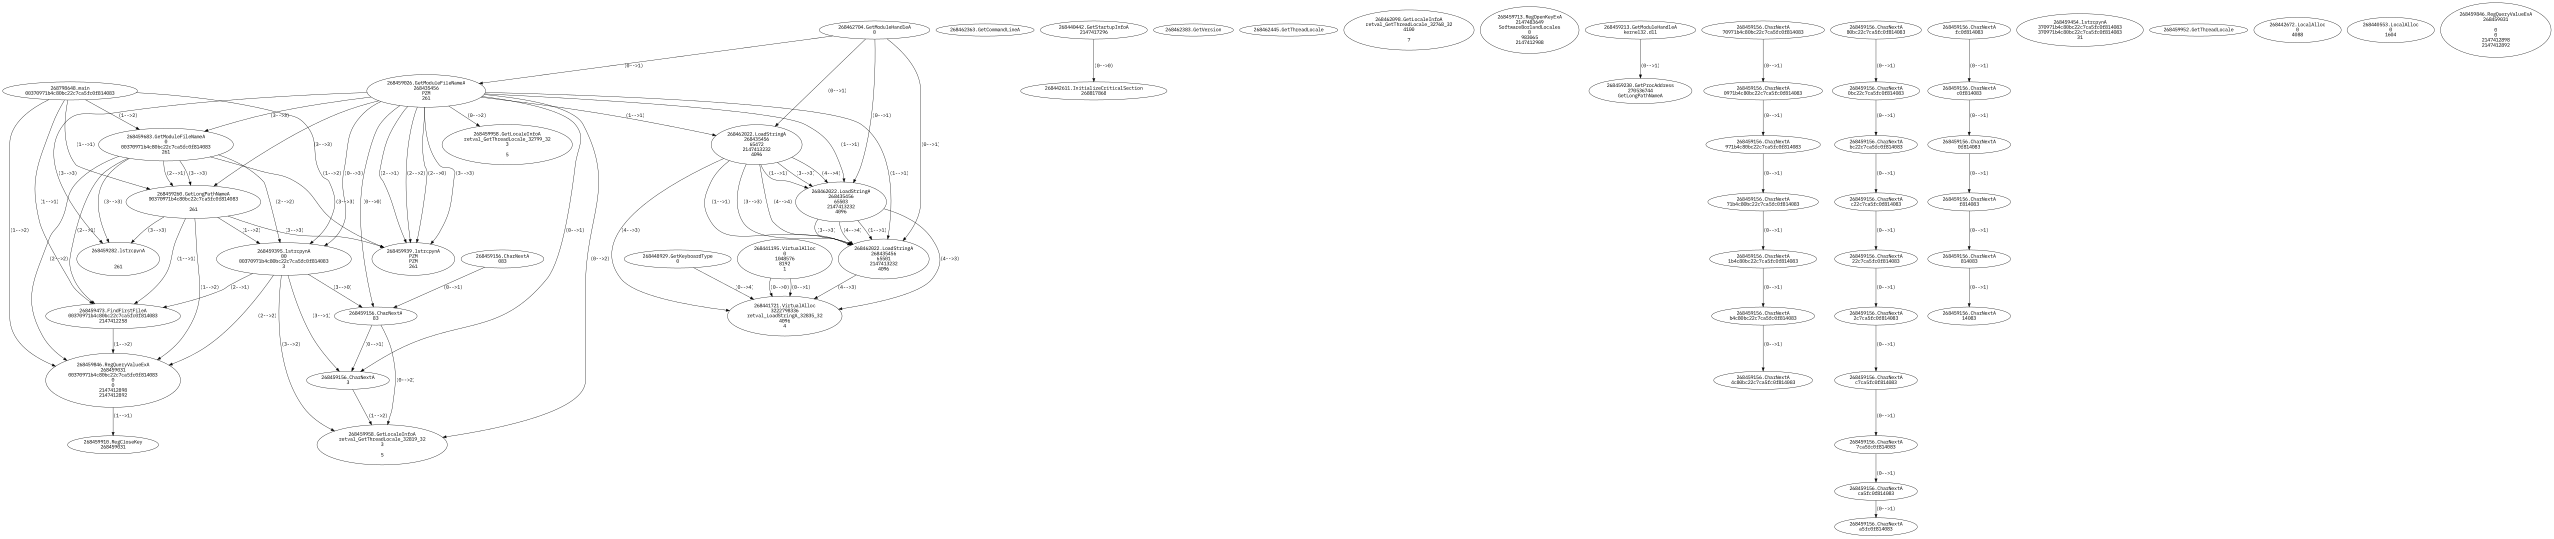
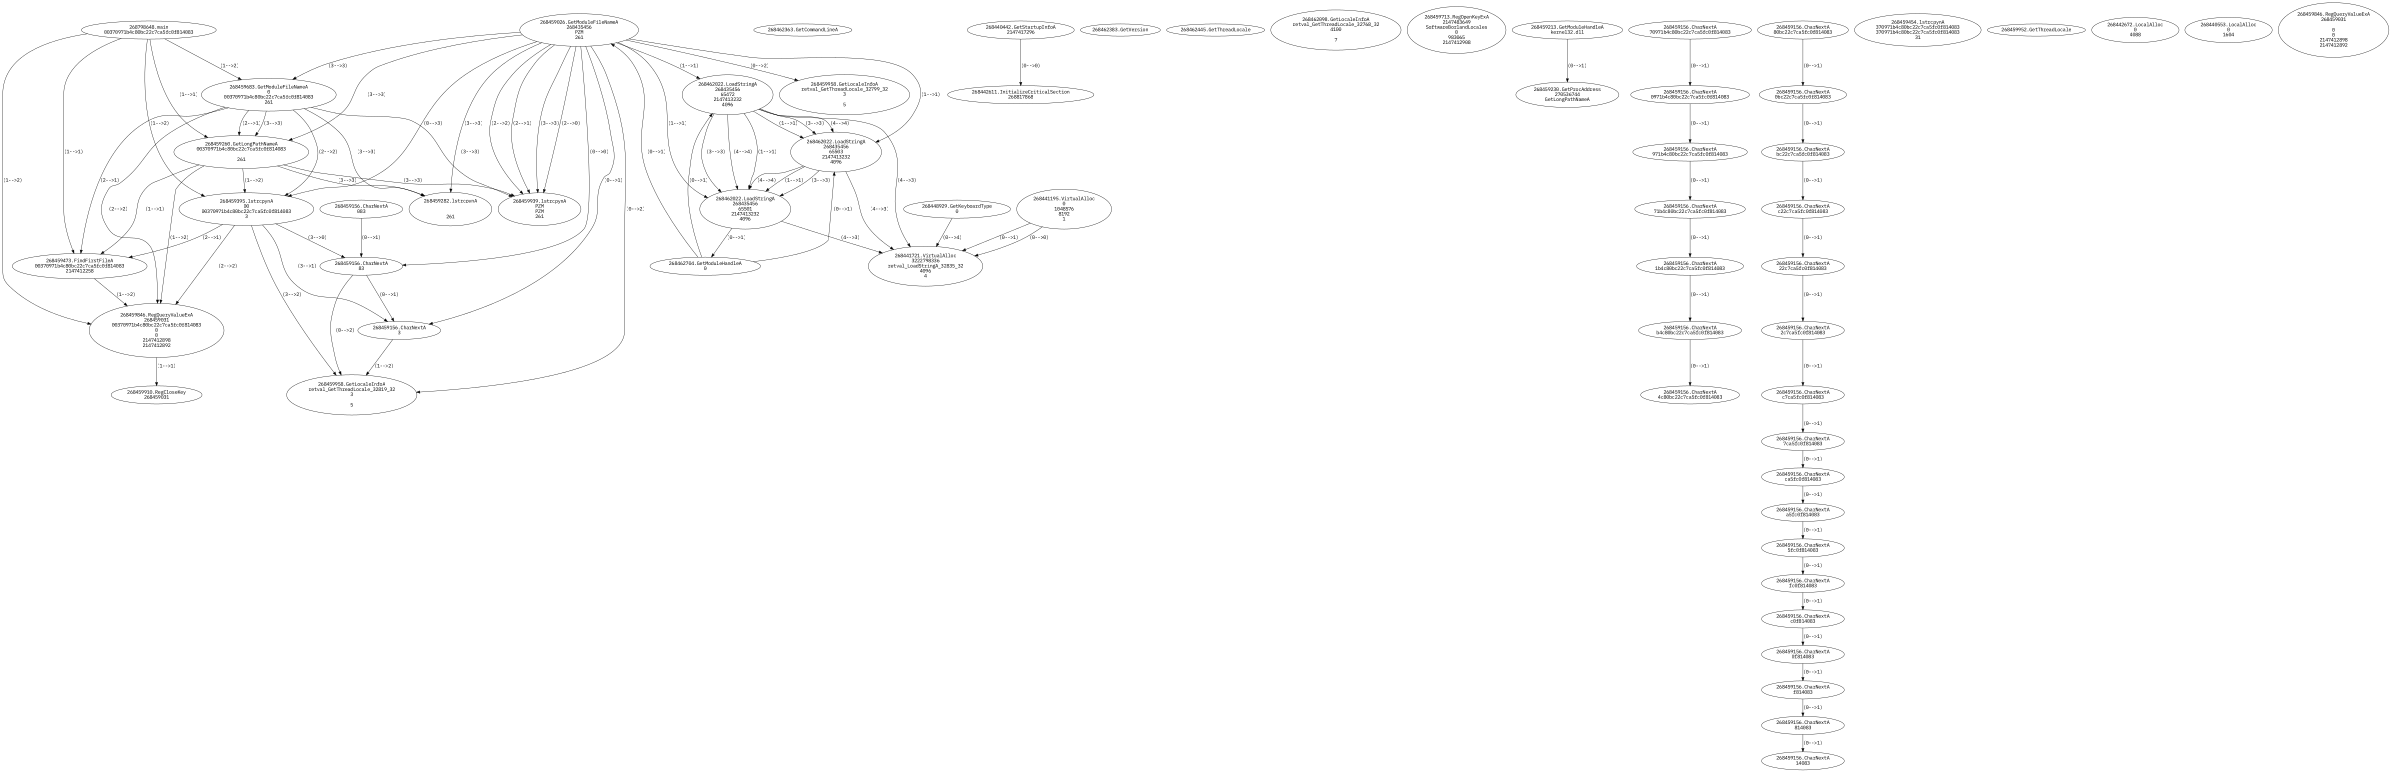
edge "268462704.GetModuleHandleA 0" -> "268462022.LoadStringA 268435456 65501 2147413232 4096": reversed
node "268459156.CharNextA 5fc0f814083": added
